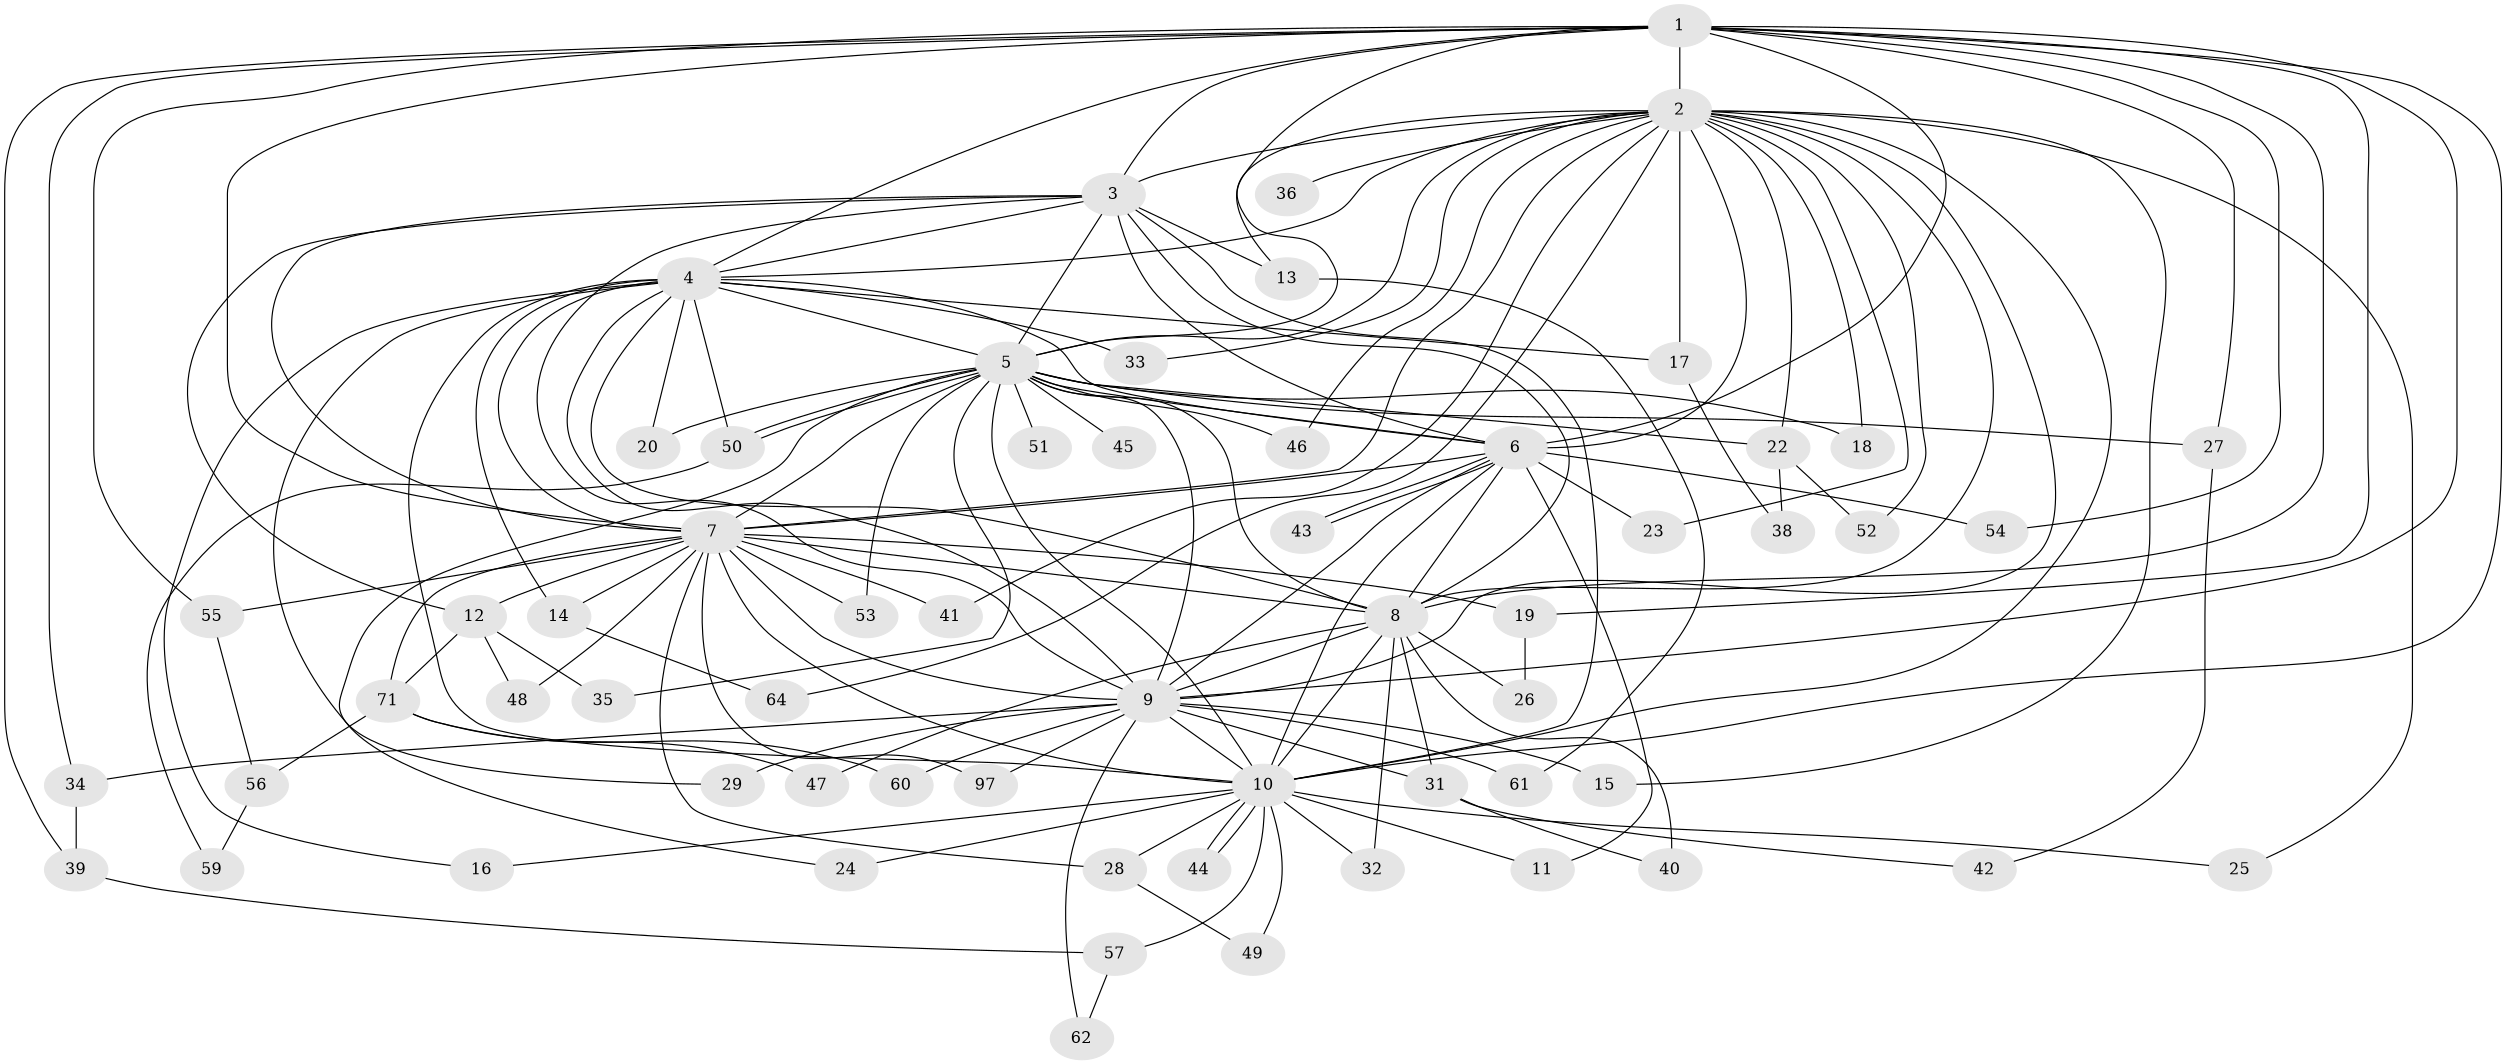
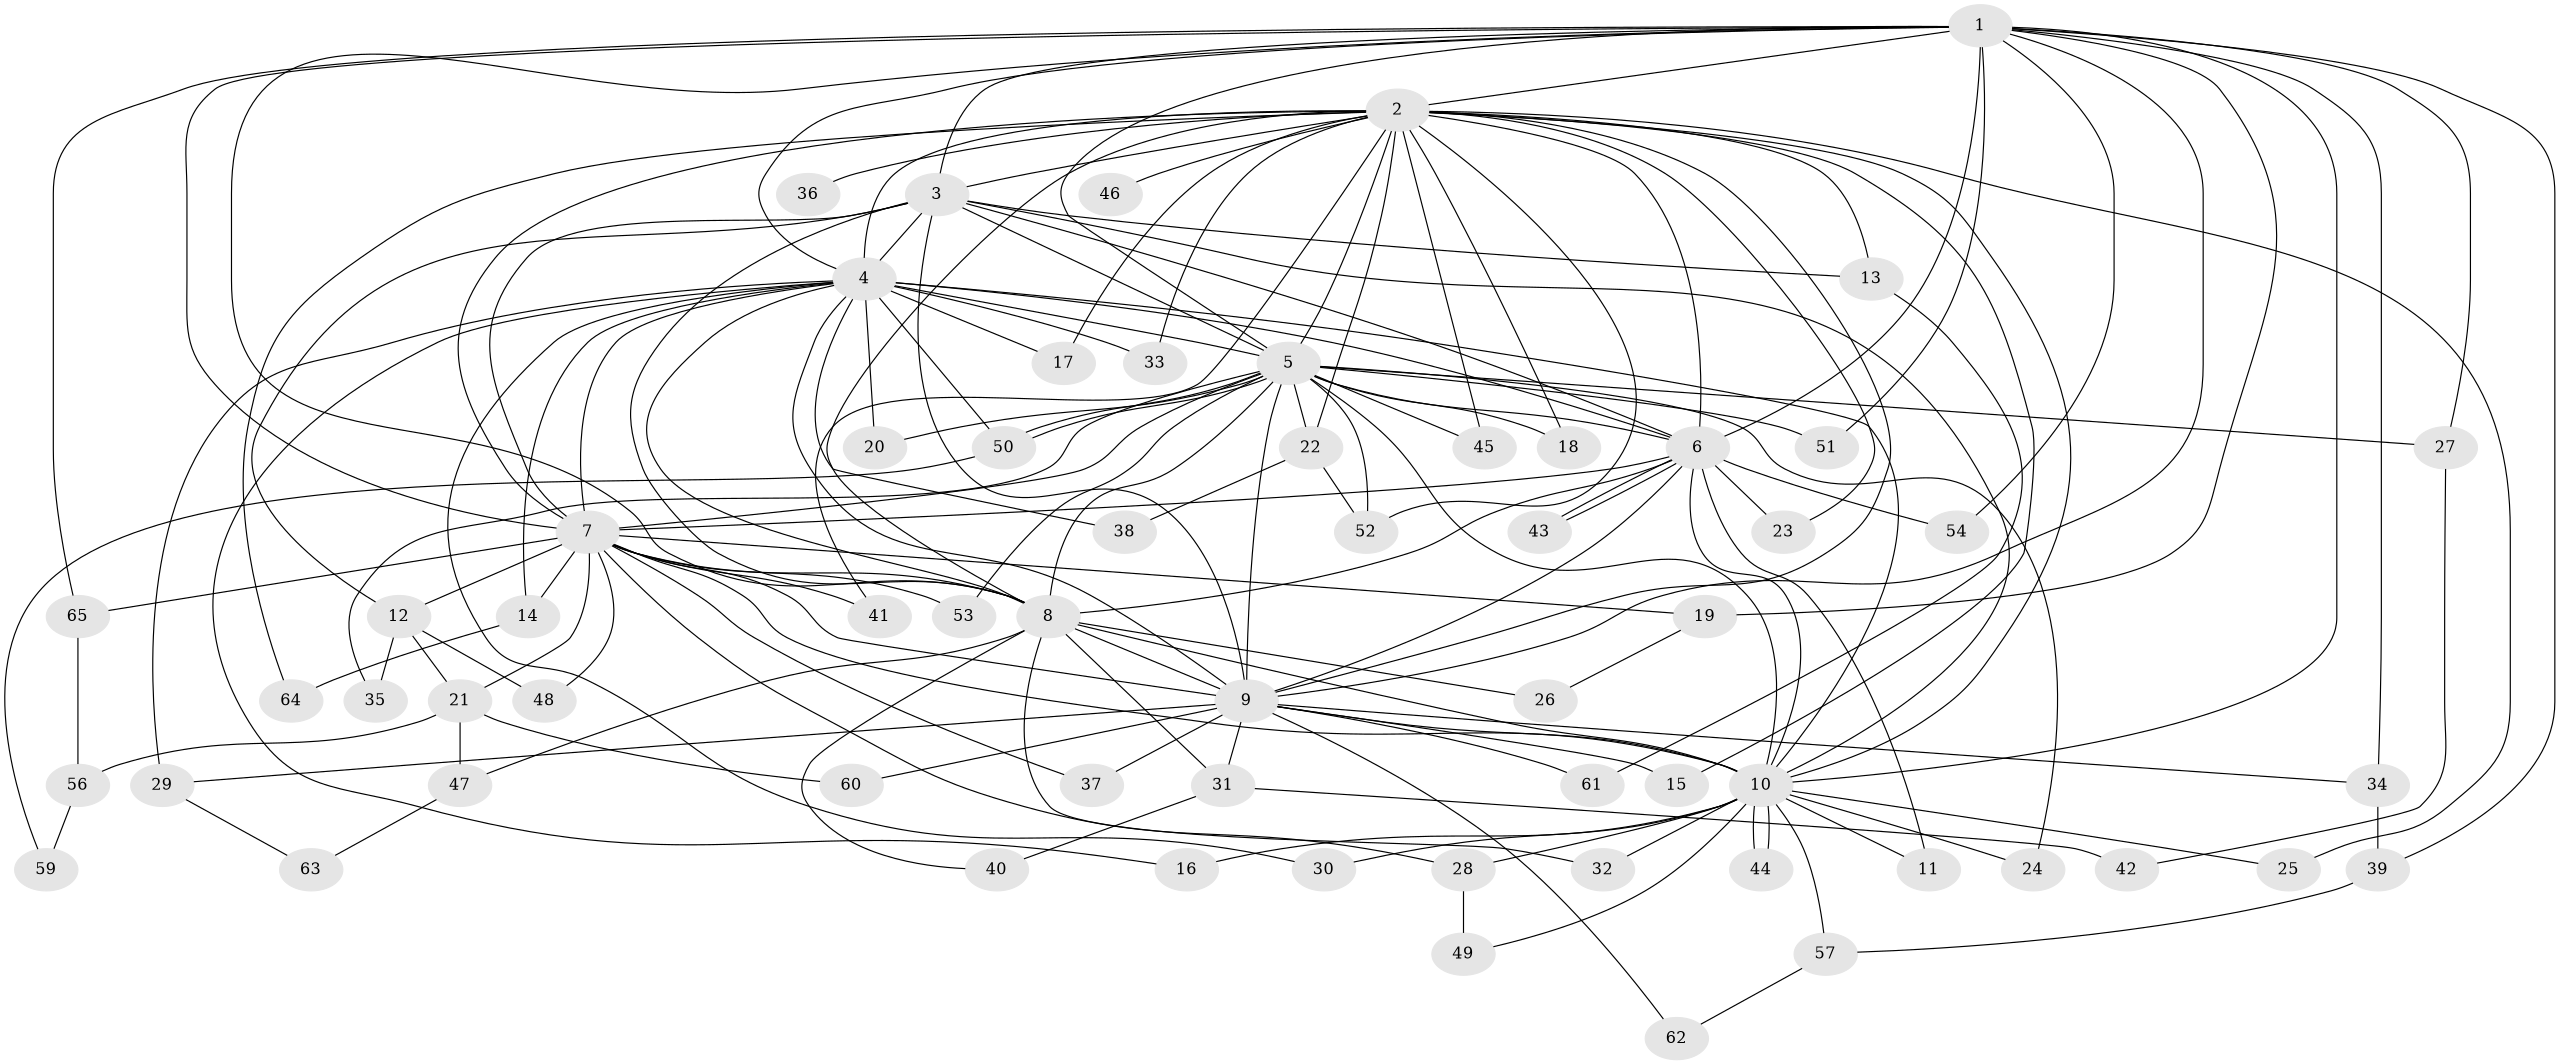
edge "1" -- "51": added
edge "2" -- "45": added
edge "5" -- "46": now "5" -- "52"
edge "17" -- "38": now "4" -- "38"
node "55": label "55" -> "65"
node "71": label "71" -> "21"
node "97": label "97" -> "37"
node "63": added
node "30": added
